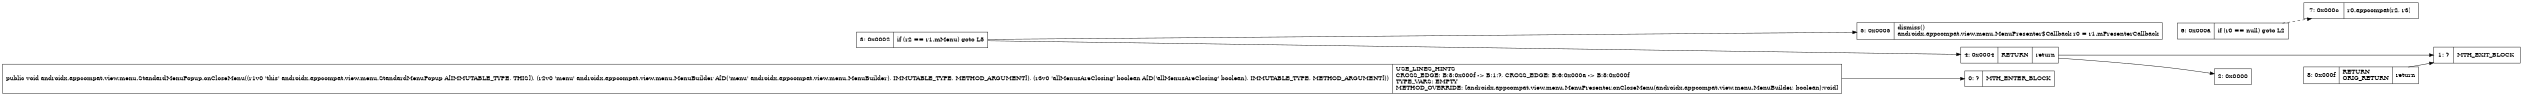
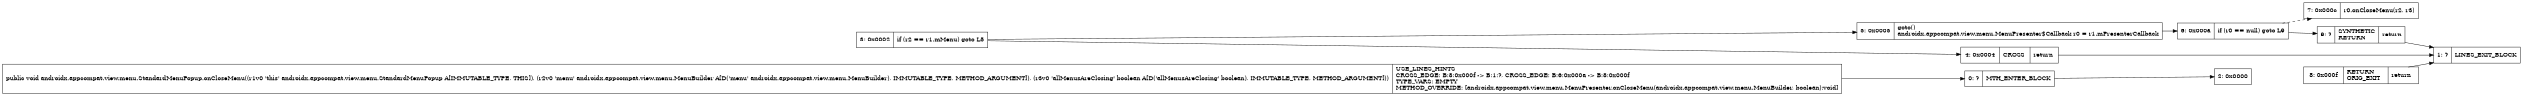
node "7: 0x000c": text "r0.appcompat(r2, r3)" -> "r0.onCloseMenu(r2, r3)"
node "5: 0x0005": text "dismiss()" -> "goto()"
edge "5: 0x0005" -> "6: 0x000a": added
node "6: 0x000a": text "if (r0 == null) goto L2" -> "if (r0 == null) goto L9"
node "9: ?": added
node "4: 0x0004": text "RETURN" -> "CROSS"
node "1: ?": text "MTH_EXIT_BLOCK" -> "LINES_EXIT_BLOCK"
edge "4: 0x0004" -> "2: 0x0000": now "0: ?" -> "2: 0x0000"
node "8: 0x000f": text "ORIG_RETURN" -> "ORIG_EXIT"
